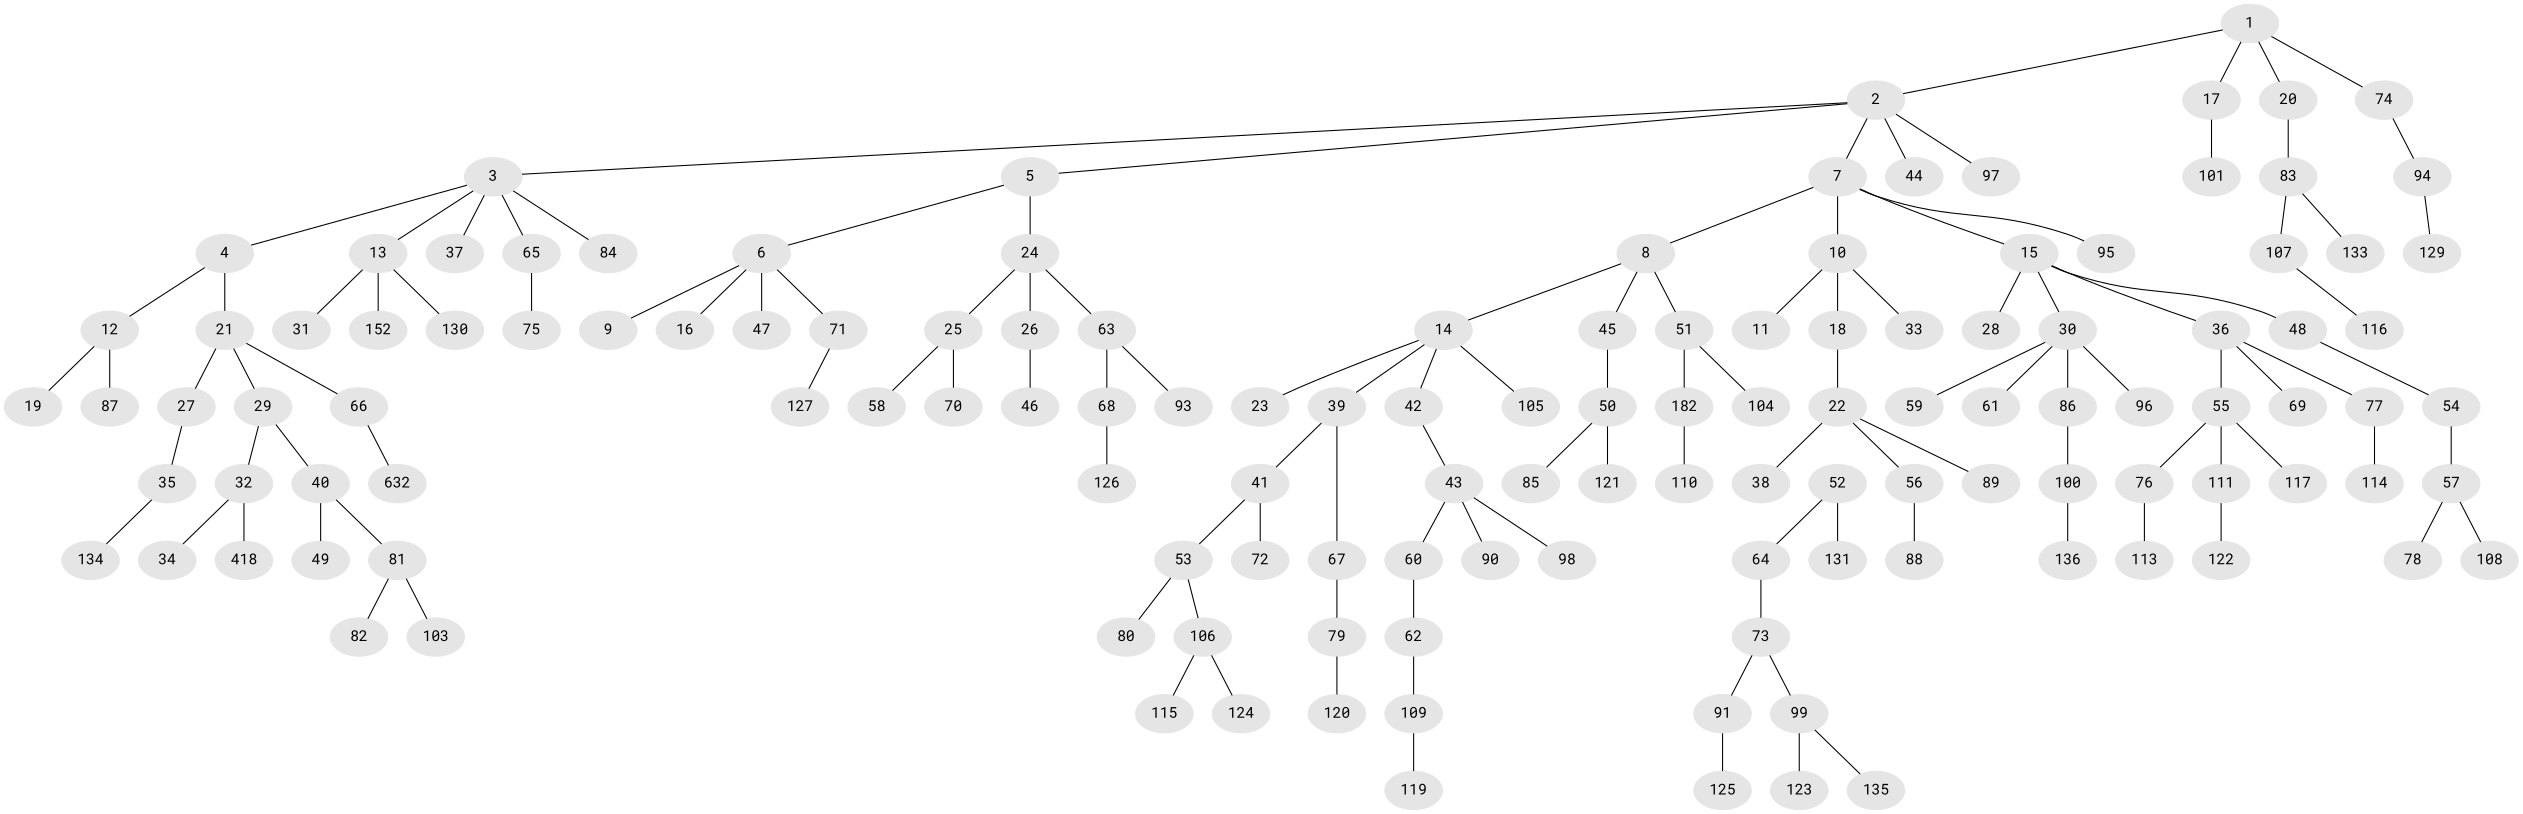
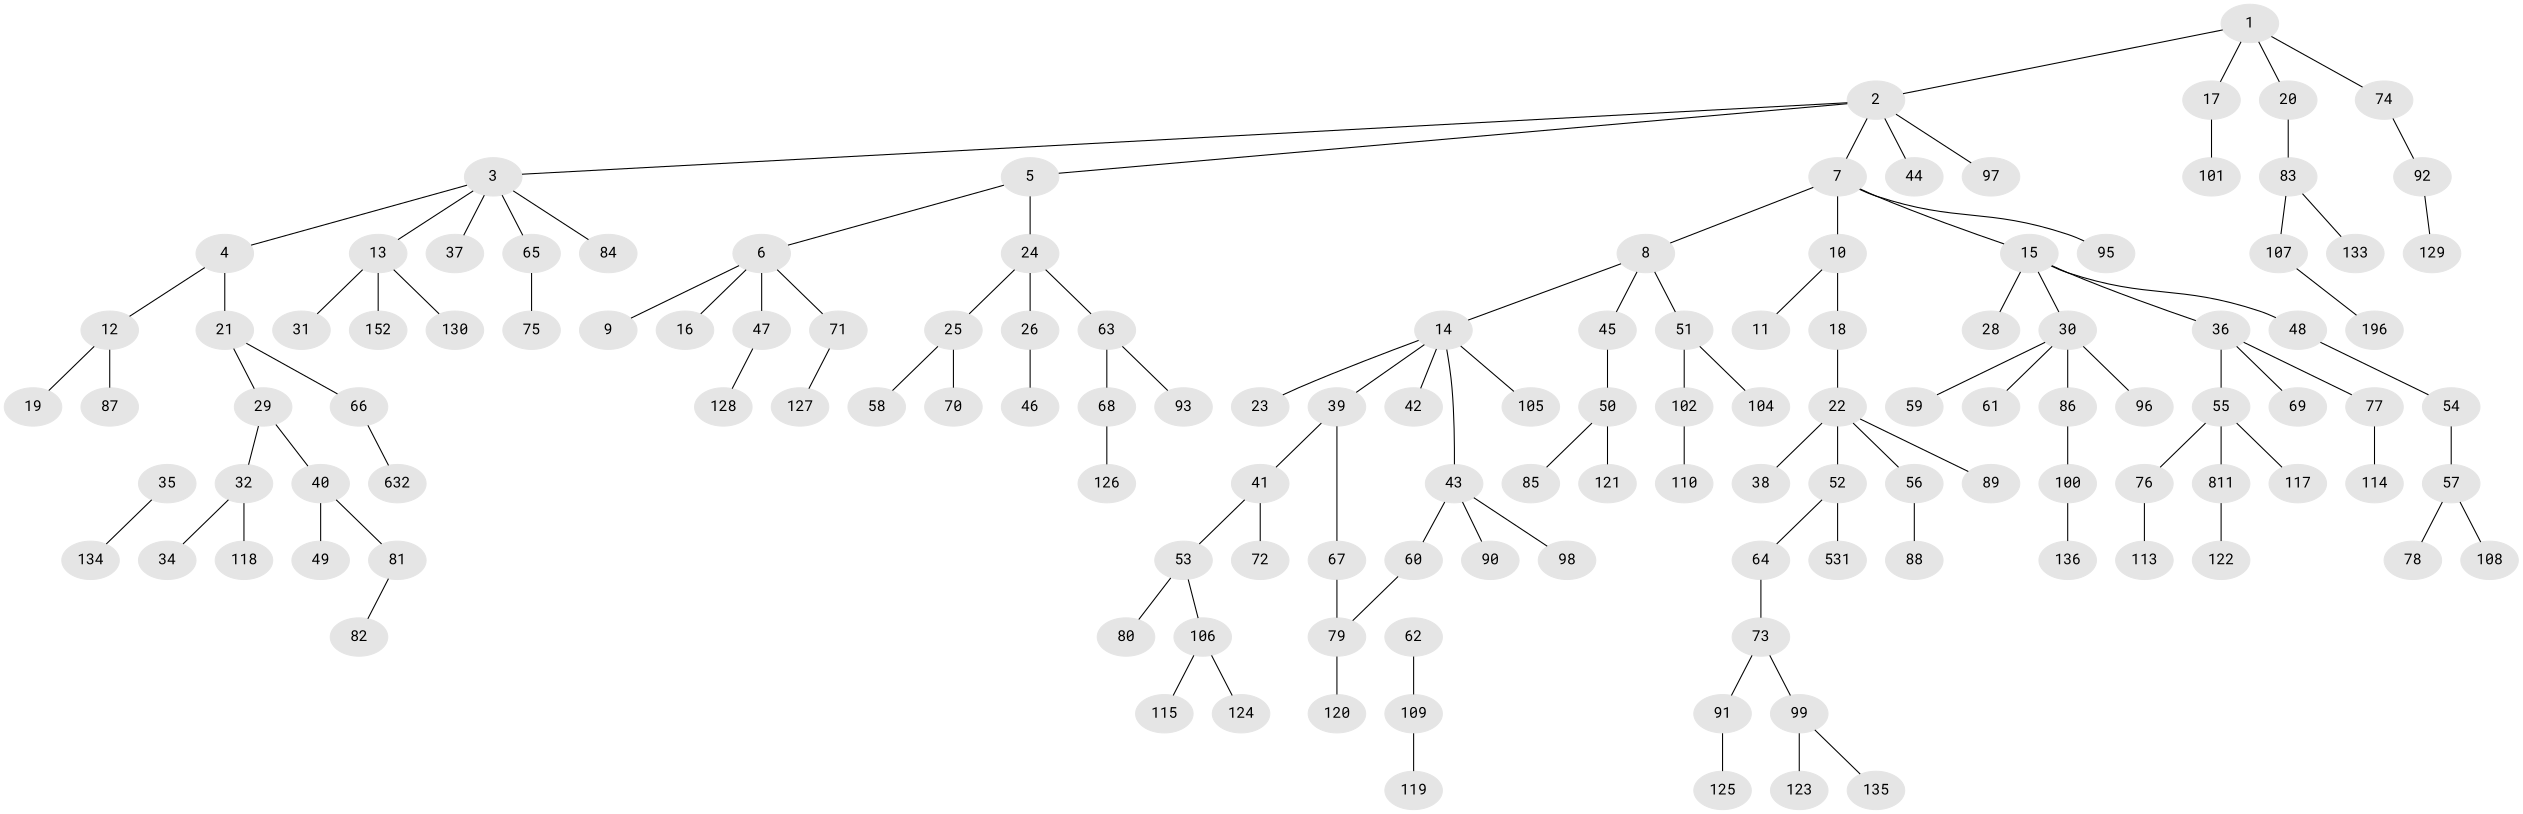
node "94": label "94" -> "92"
node "33": removed
node "116": label "116" -> "196"
node "27": removed
node "128": added
node "182": label "182" -> "102"
edge "42" -- "43": now "14" -- "43"
edge "22" -- "52": added
node "111": label "111" -> "811"
node "418": label "418" -> "118"
node "131": label "131" -> "531"
edge "60" -- "62": now "60" -- "79"
node "103": removed
